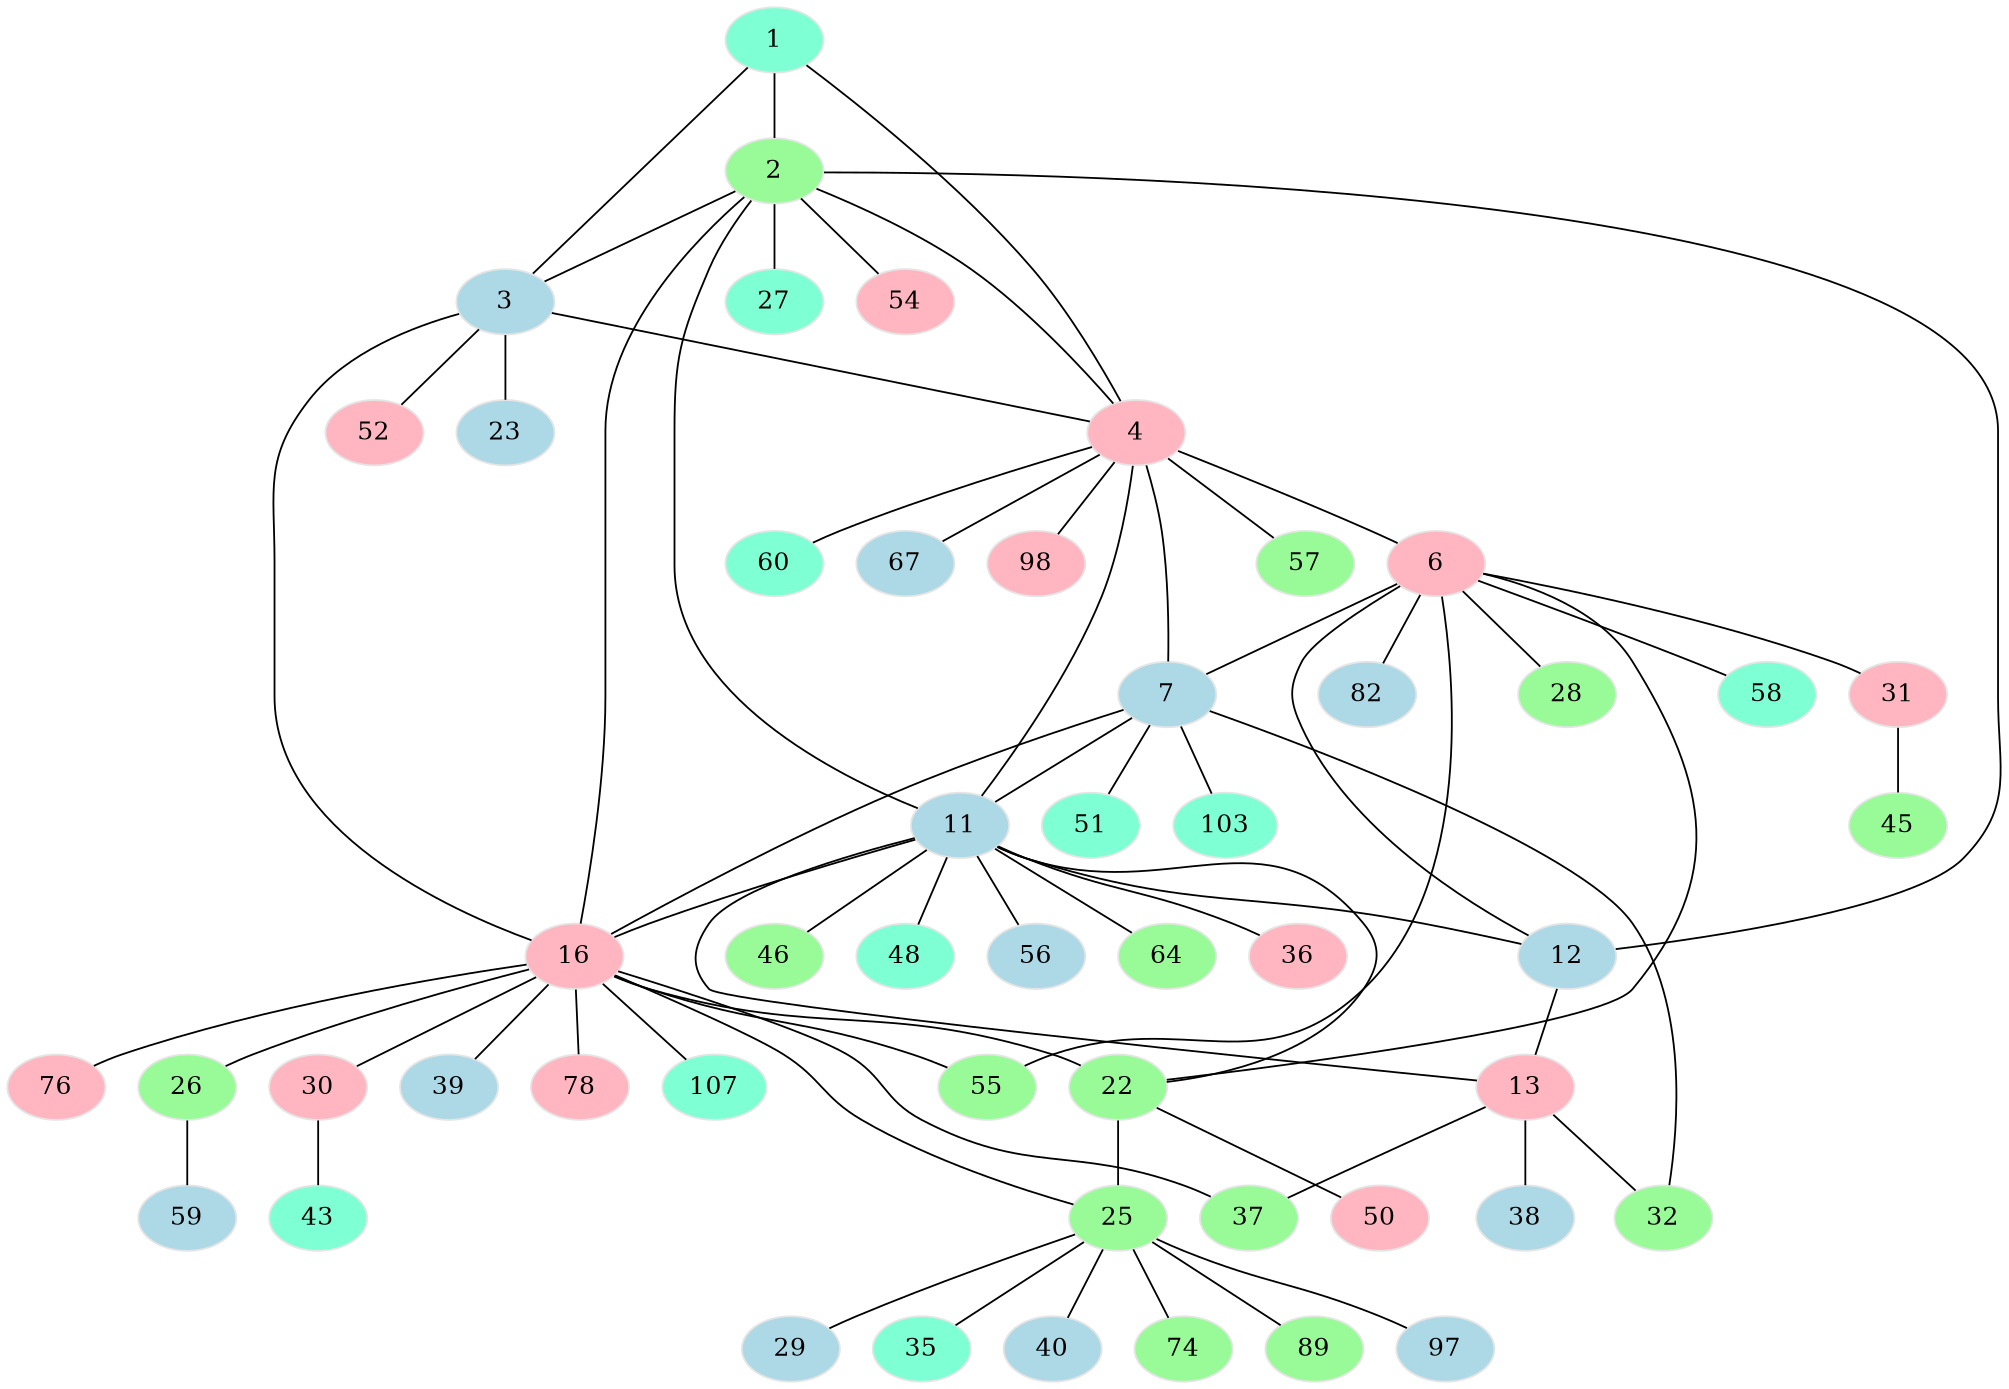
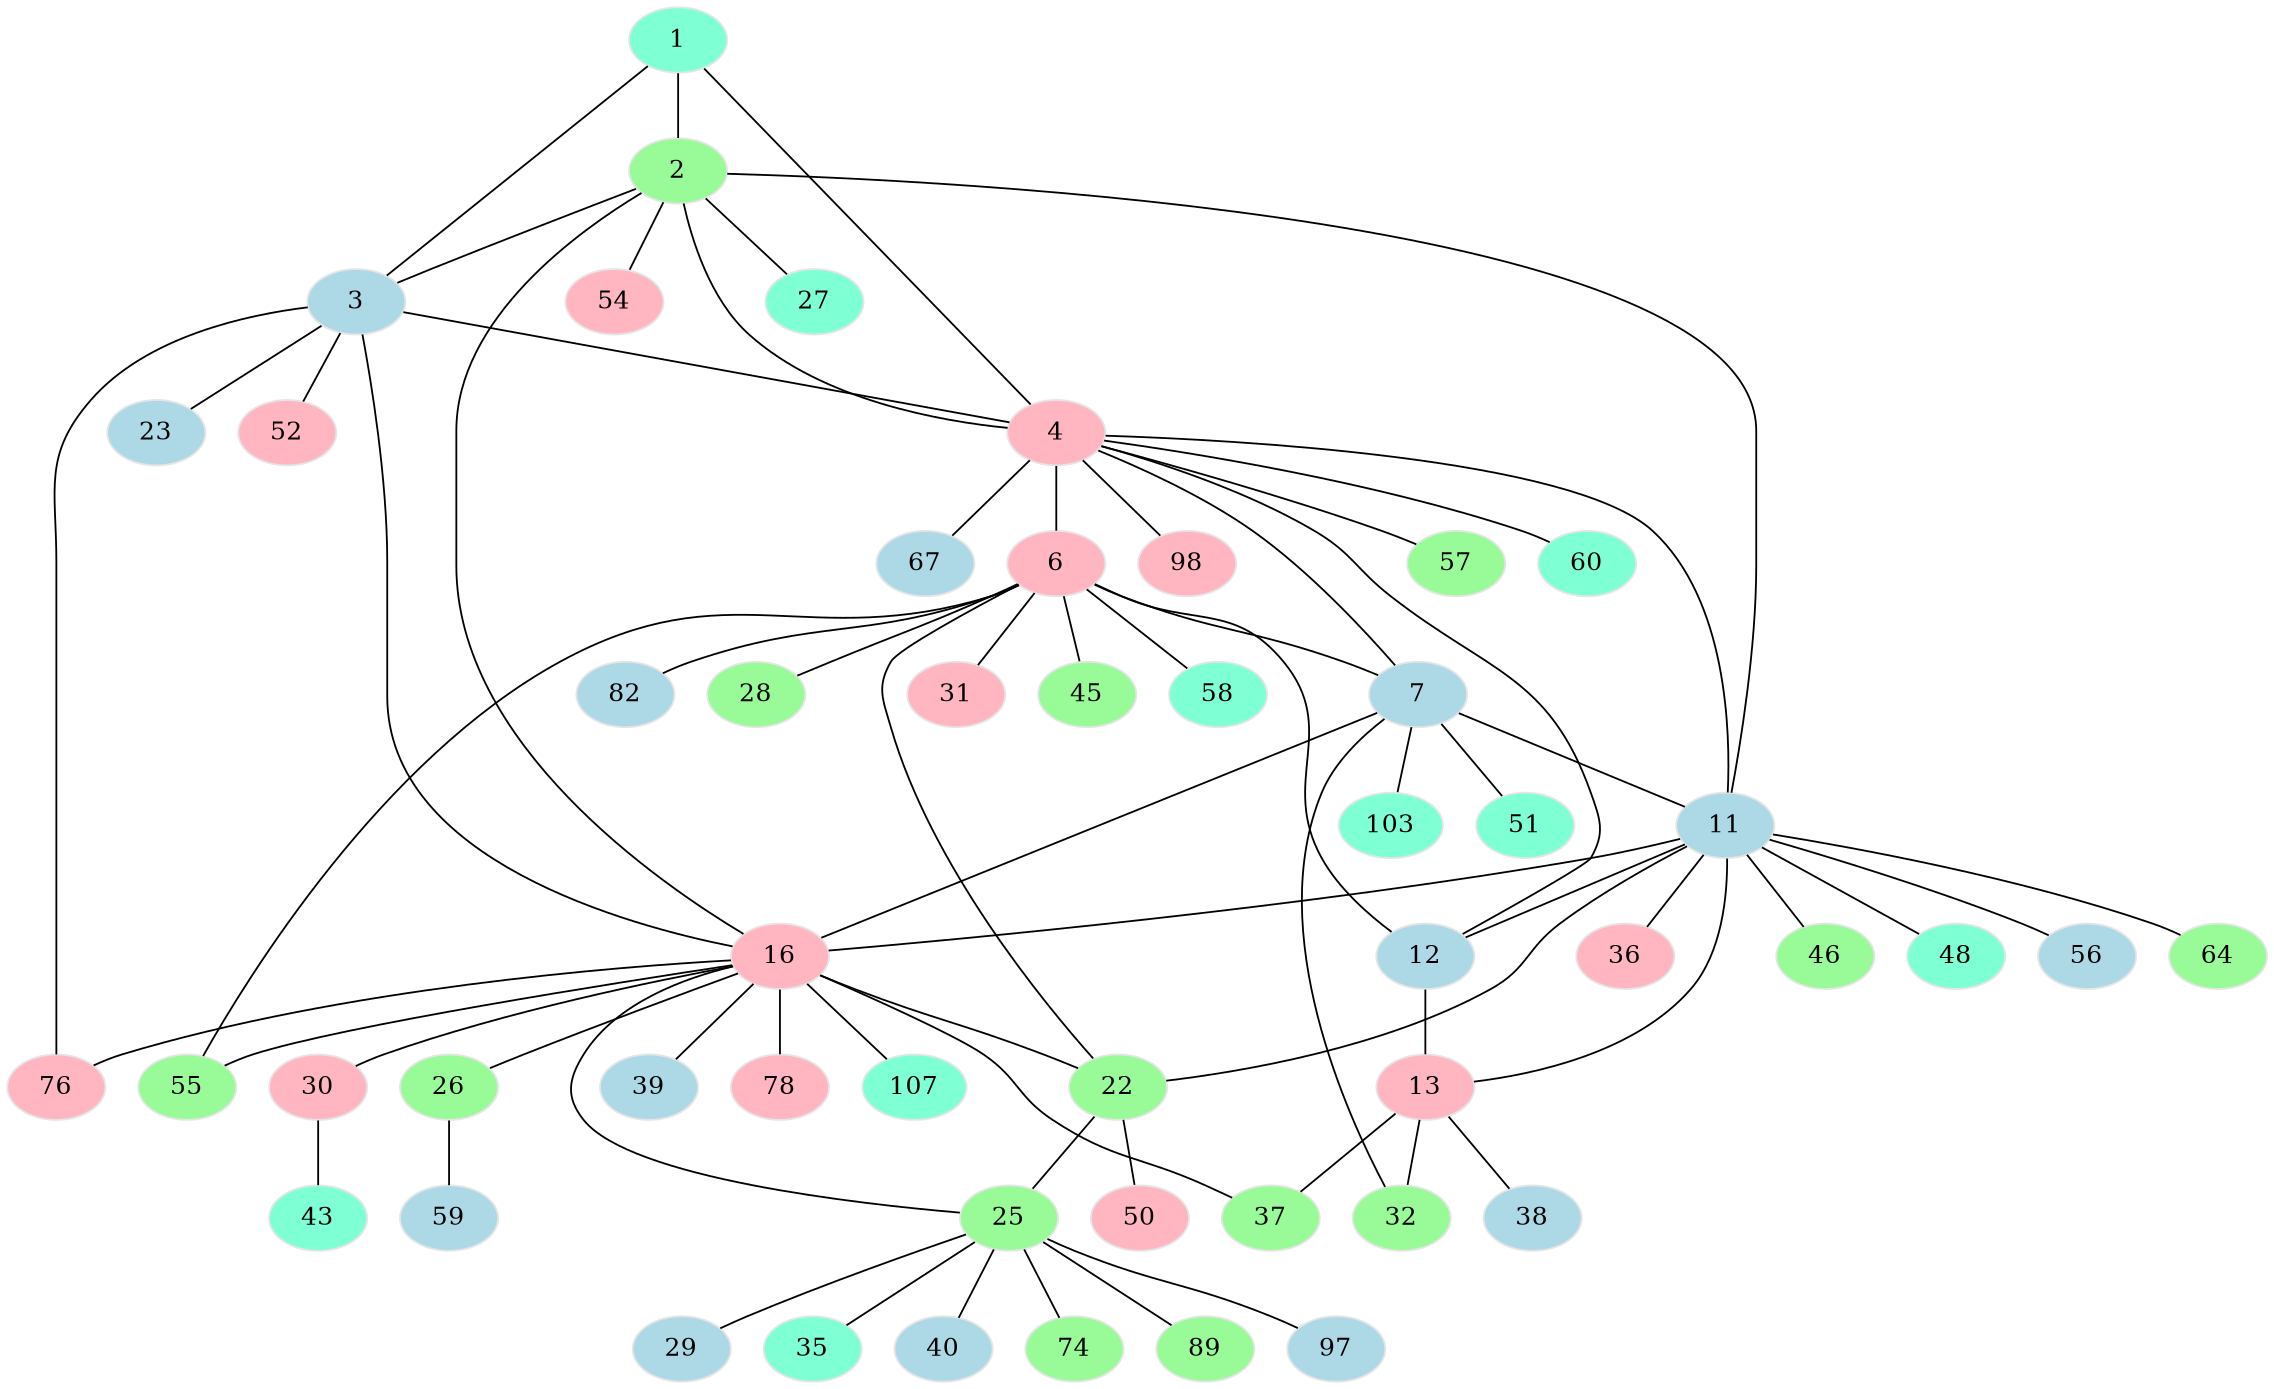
edge "2" -- "12": now "4" -- "12"
edge "3" -- "76": added
edge "31" -- "45": now "6" -- "45"
